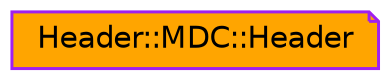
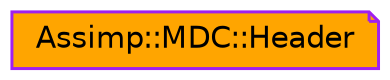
node "Header::MDC::Header": label "Header::MDC::Header" -> "Assimp::MDC::Header"
